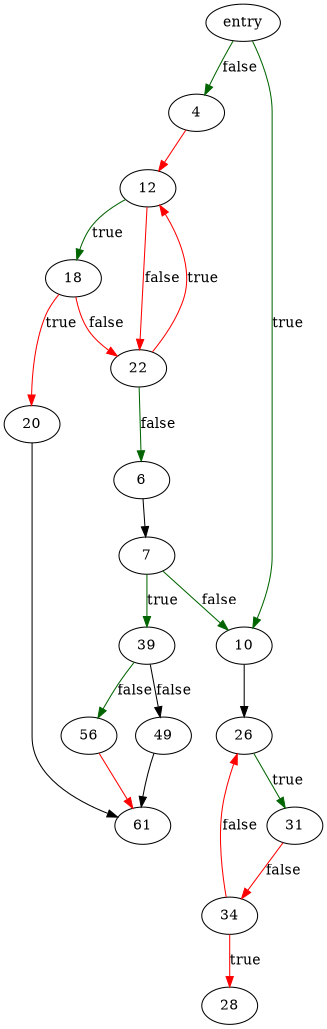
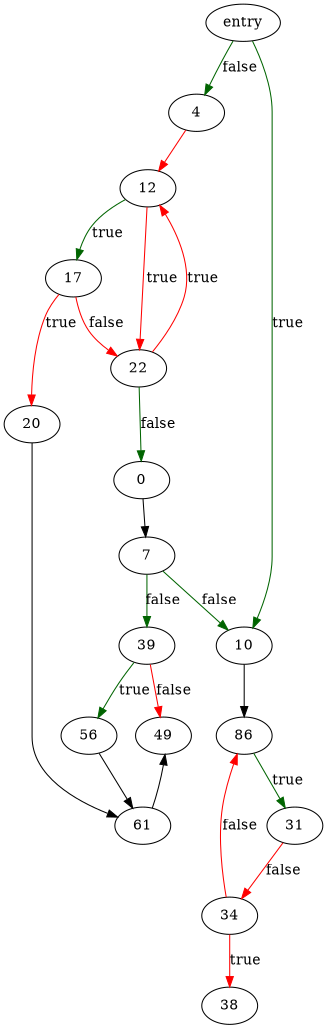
node "18": label "18" -> "17"
edge "12" -> "22": label "false" -> "true"
node "6": label "6" -> "0"
edge "7" -> "39": label "true" -> "false"
edge "39" -> "49": color black -> red
edge "39" -> "56": label "false" -> "true"
node "26": label "26" -> "86"
edge "49" -> "61": reversed
edge "56" -> "61": color red -> black
node "28": label "28" -> "38"
